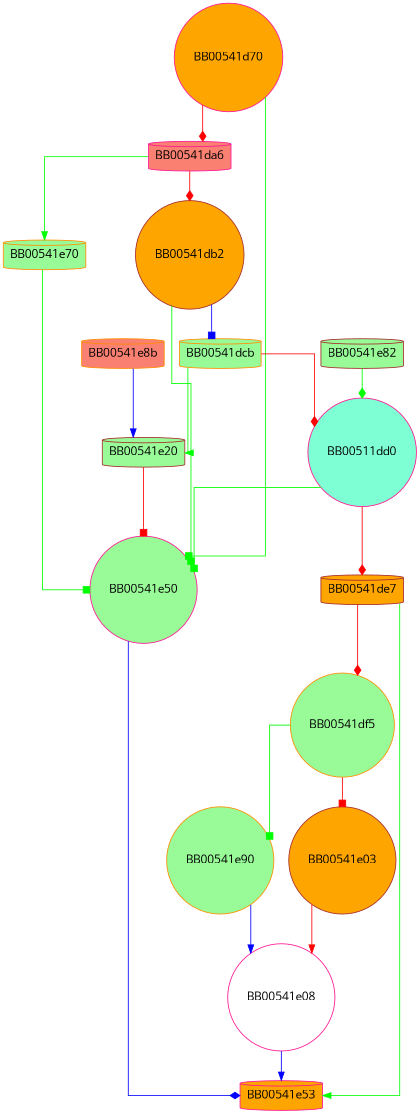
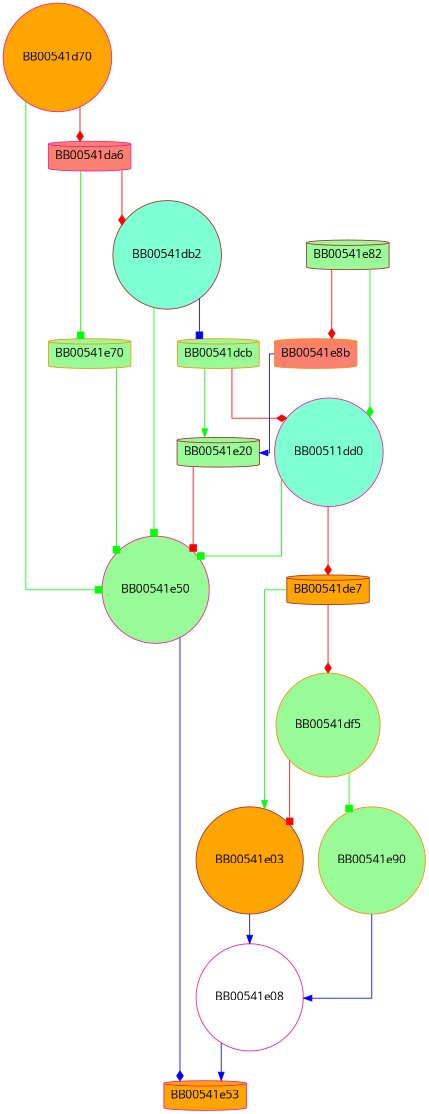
edge "BB00541da6" -> "BB00541e70": arrowhead normal -> box
node "BB00541db2": fillcolor orange -> aquamarine
edge "BB00541e82" -> "BB00541e8b": added
edge "BB00541de7" -> "BB00541e53": now "BB00541de7" -> "BB00541e03"
edge "BB00541e03" -> "BB00541e08": color red -> blue
